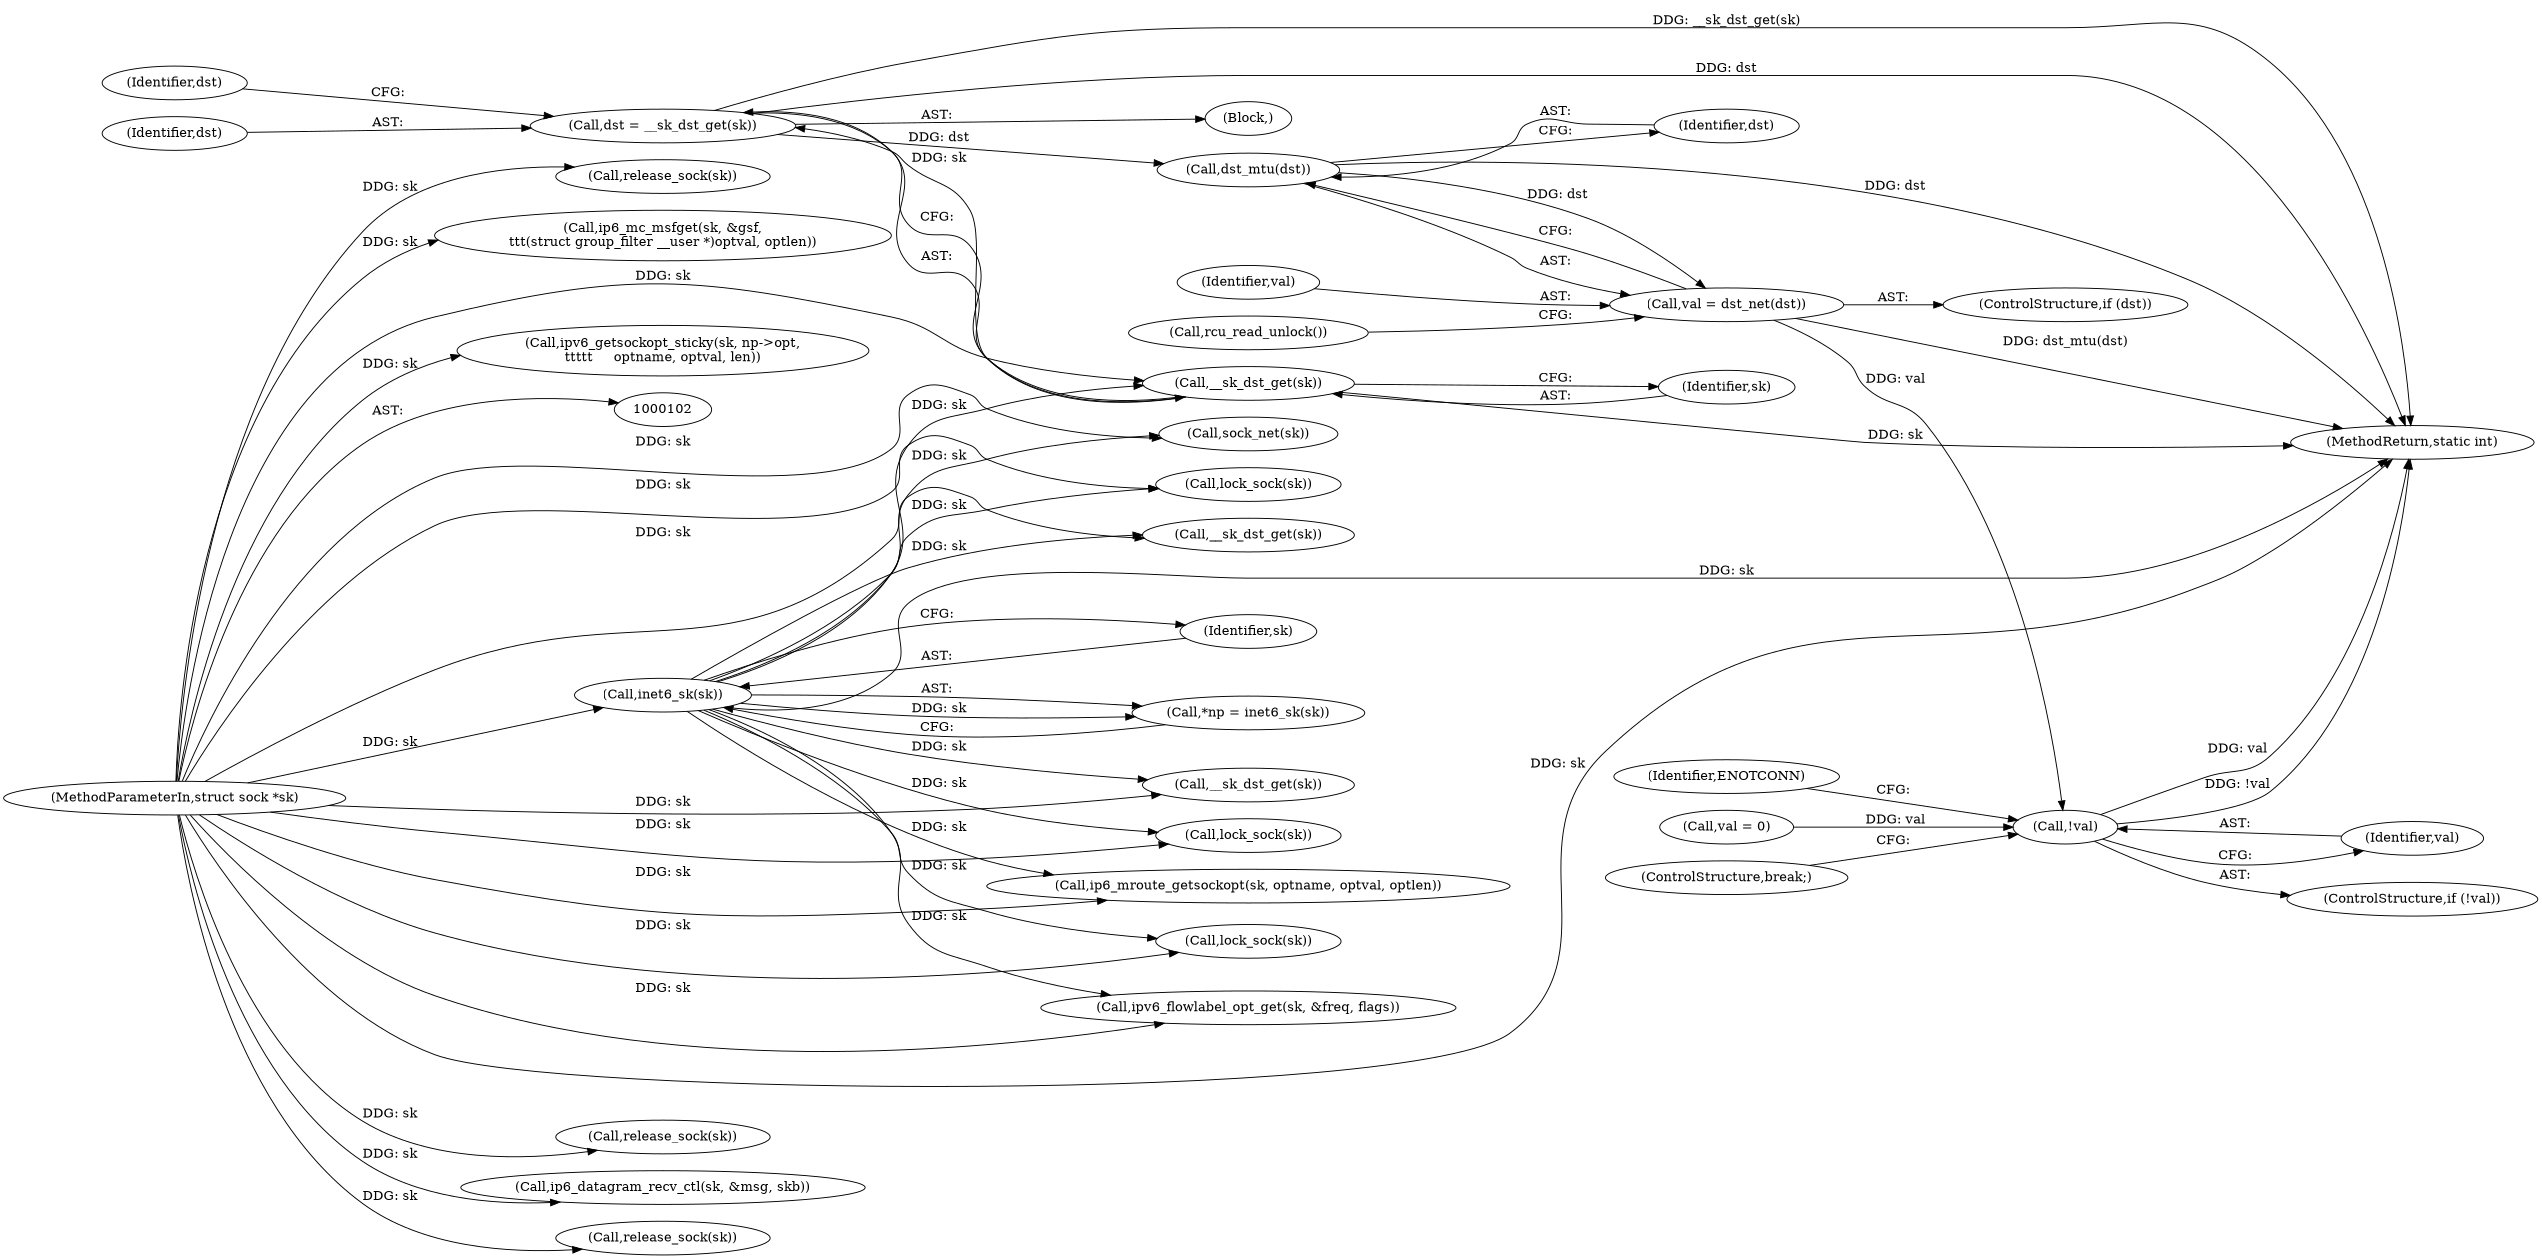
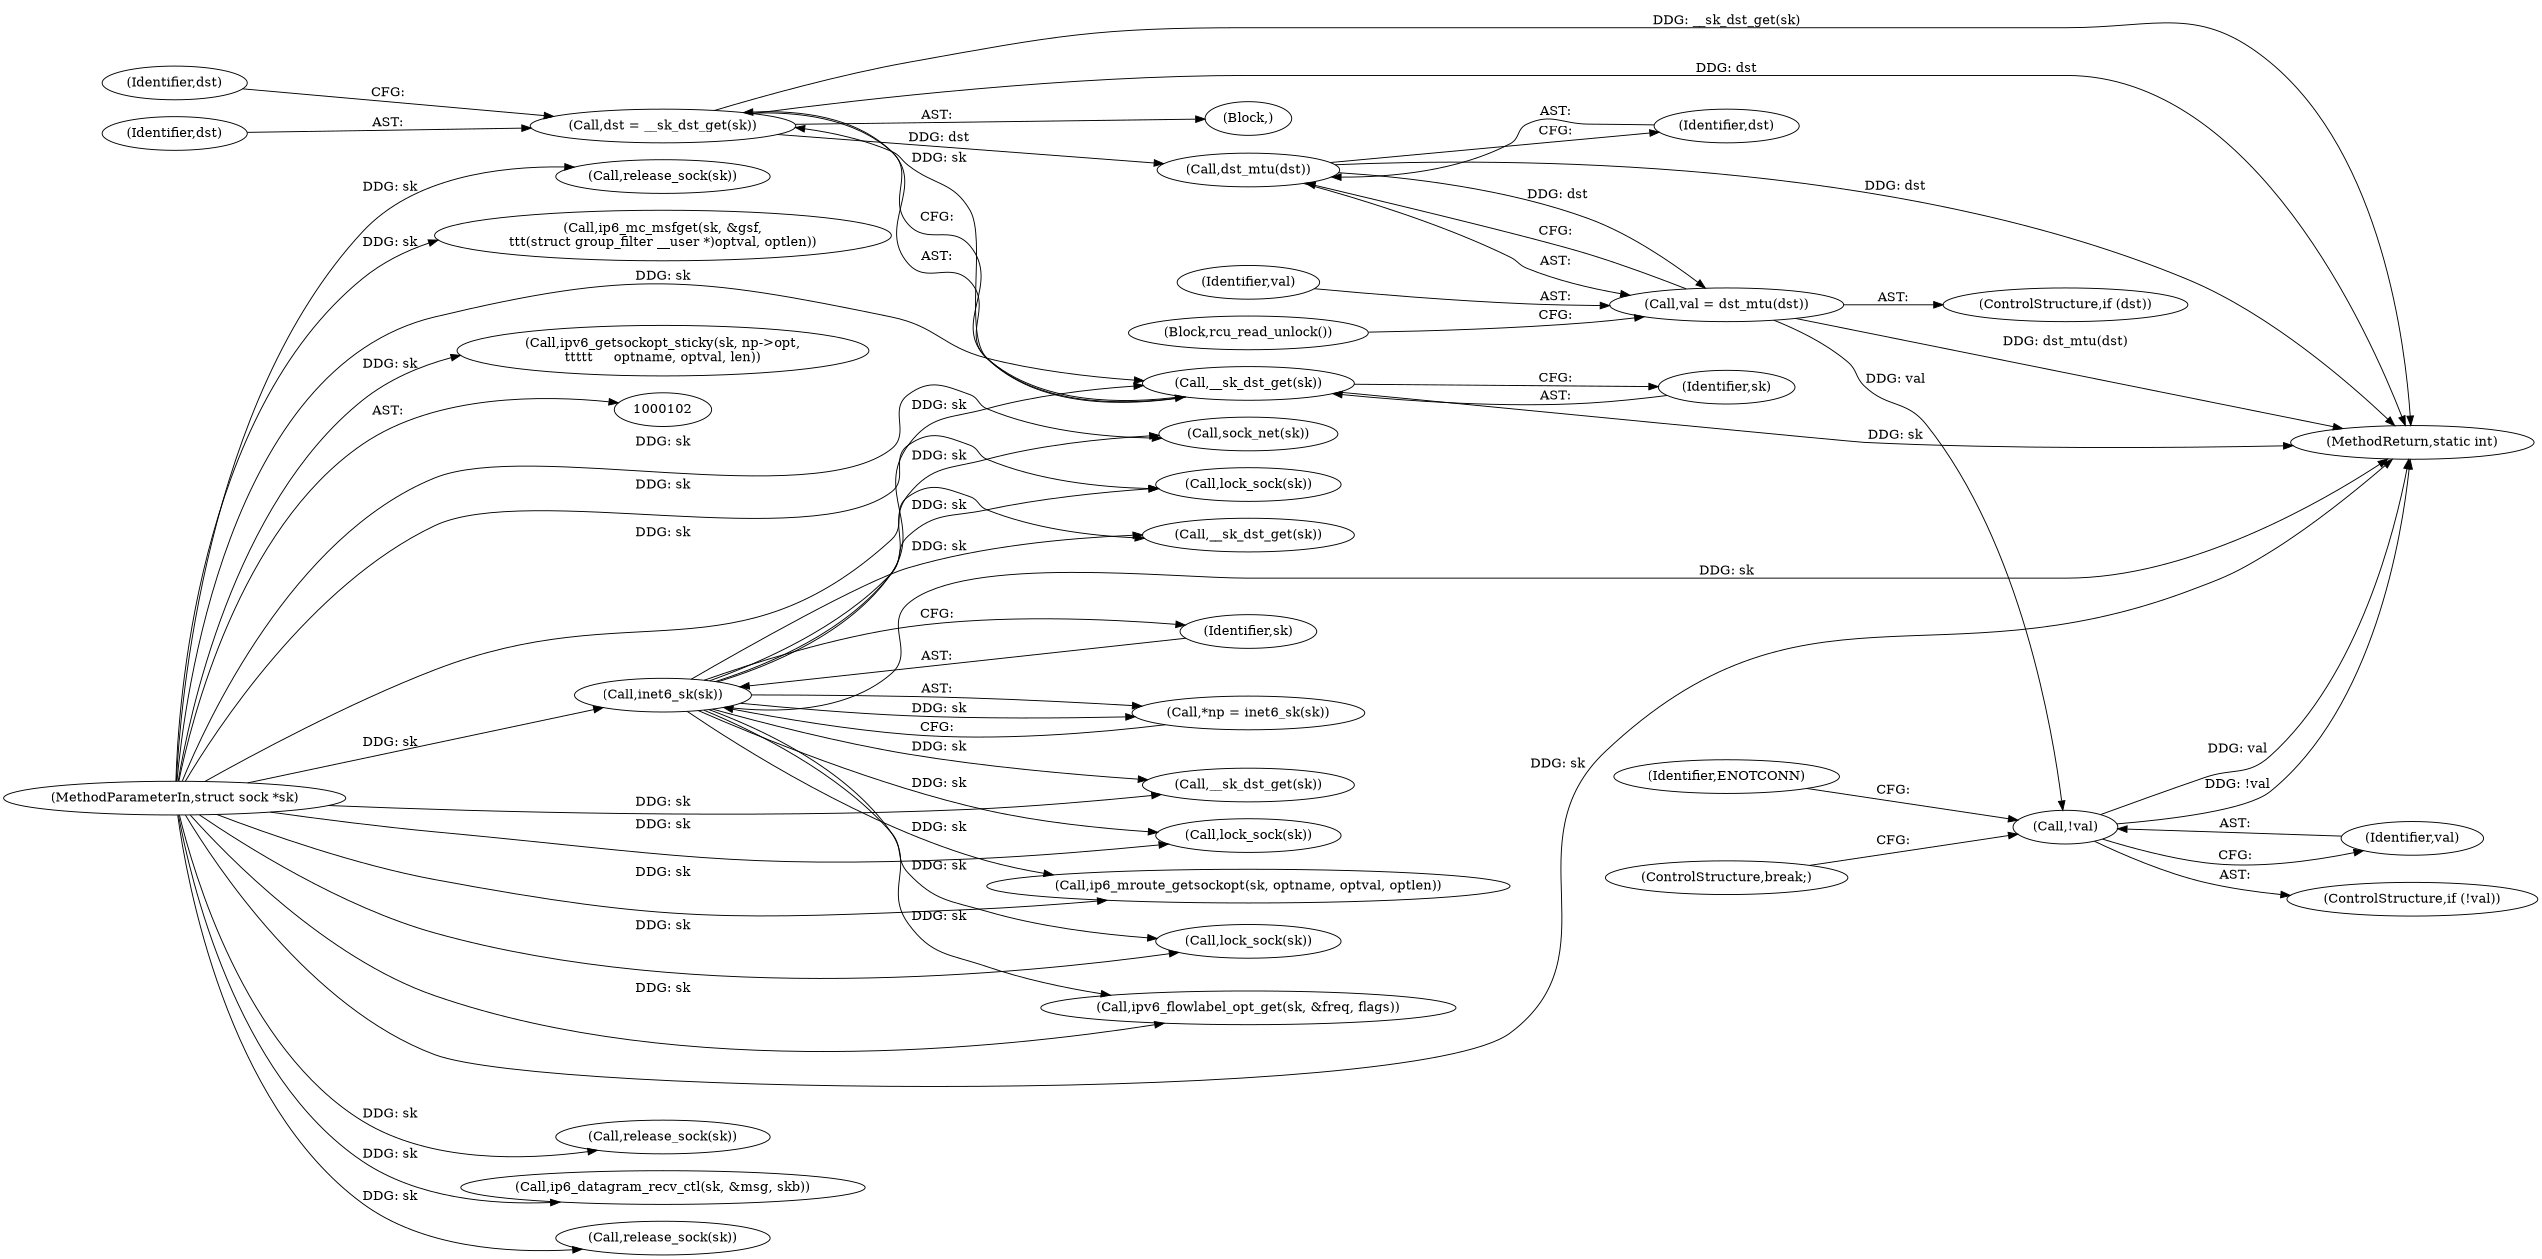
node "(Call,val = dst_net(dst))": label "(Call,val = dst_net(dst))" -> "(Call,val = dst_mtu(dst))"
node "(Call,rcu_read_unlock())": label "(Call,rcu_read_unlock())" -> "(Block,rcu_read_unlock())"
node "(Call,val = 0)": removed
